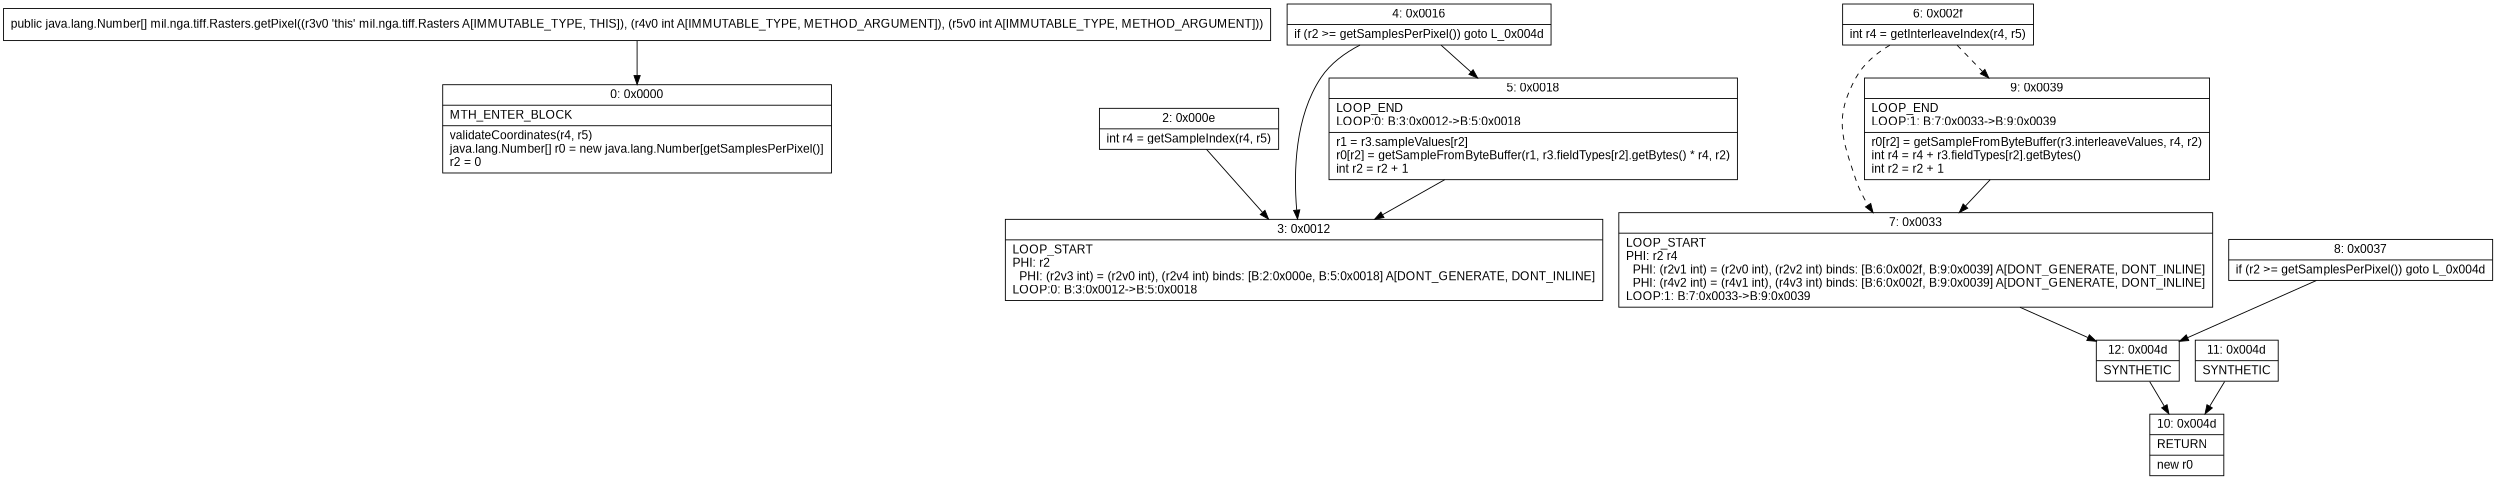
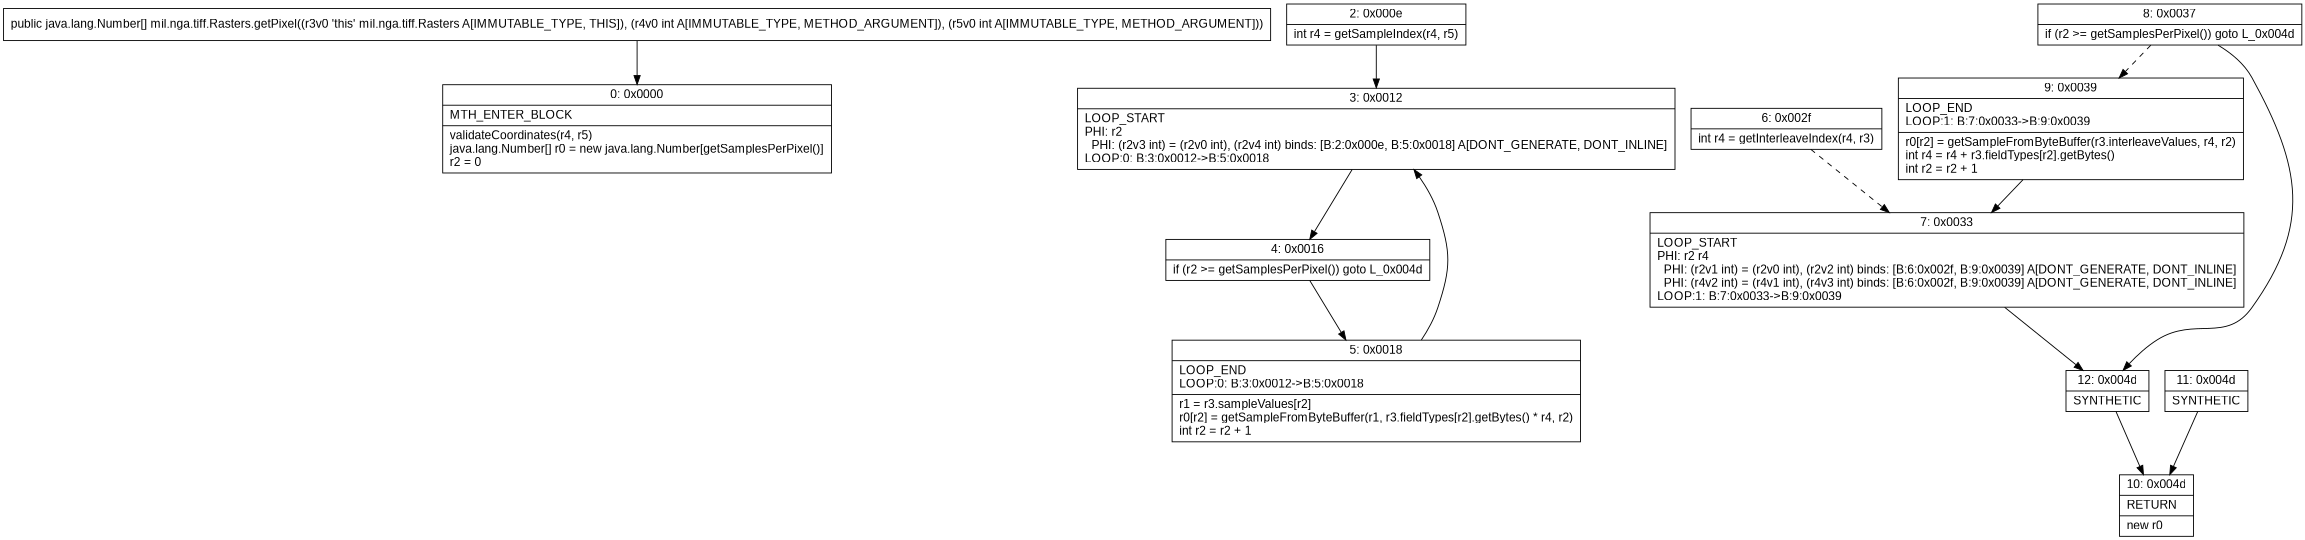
node "6: 0x002f": text "int r4 = getInterleaveIndex(r4, r5)" -> "int r4 = getInterleaveIndex(r4, r3)"
edge "6: 0x002f" -> "9: 0x0039": now "8: 0x0037" -> "9: 0x0039"
edge "4: 0x0016" -> "3: 0x0012": reversed
